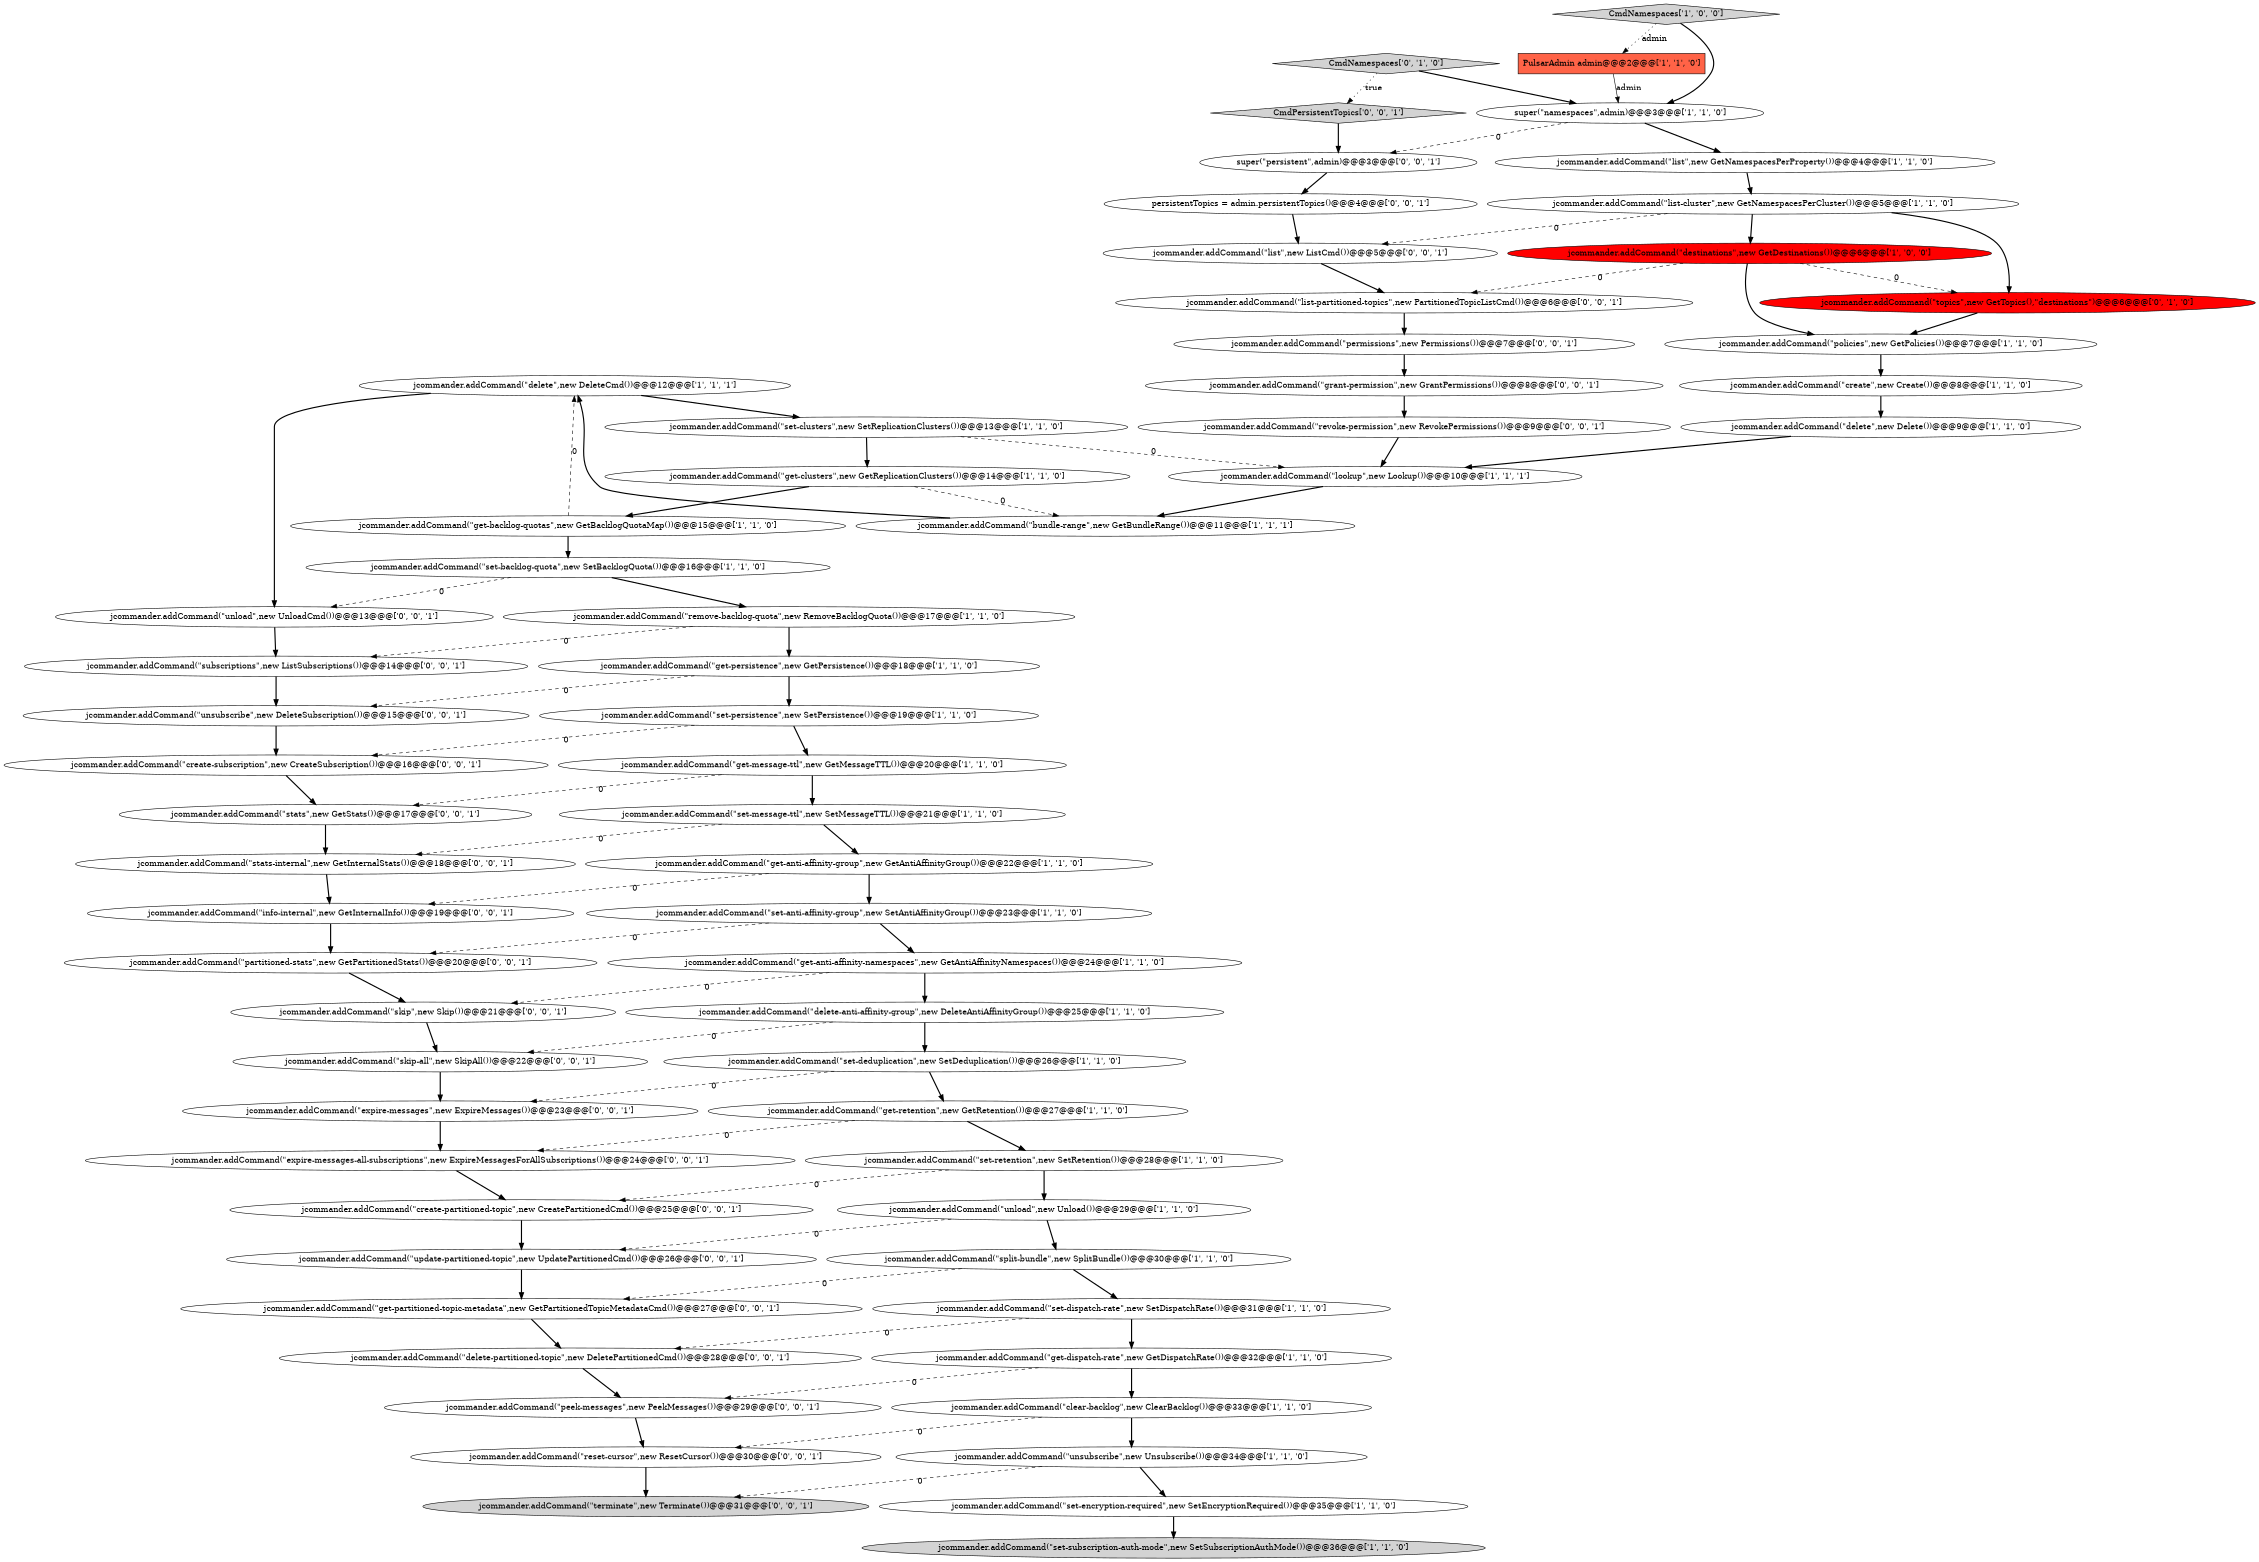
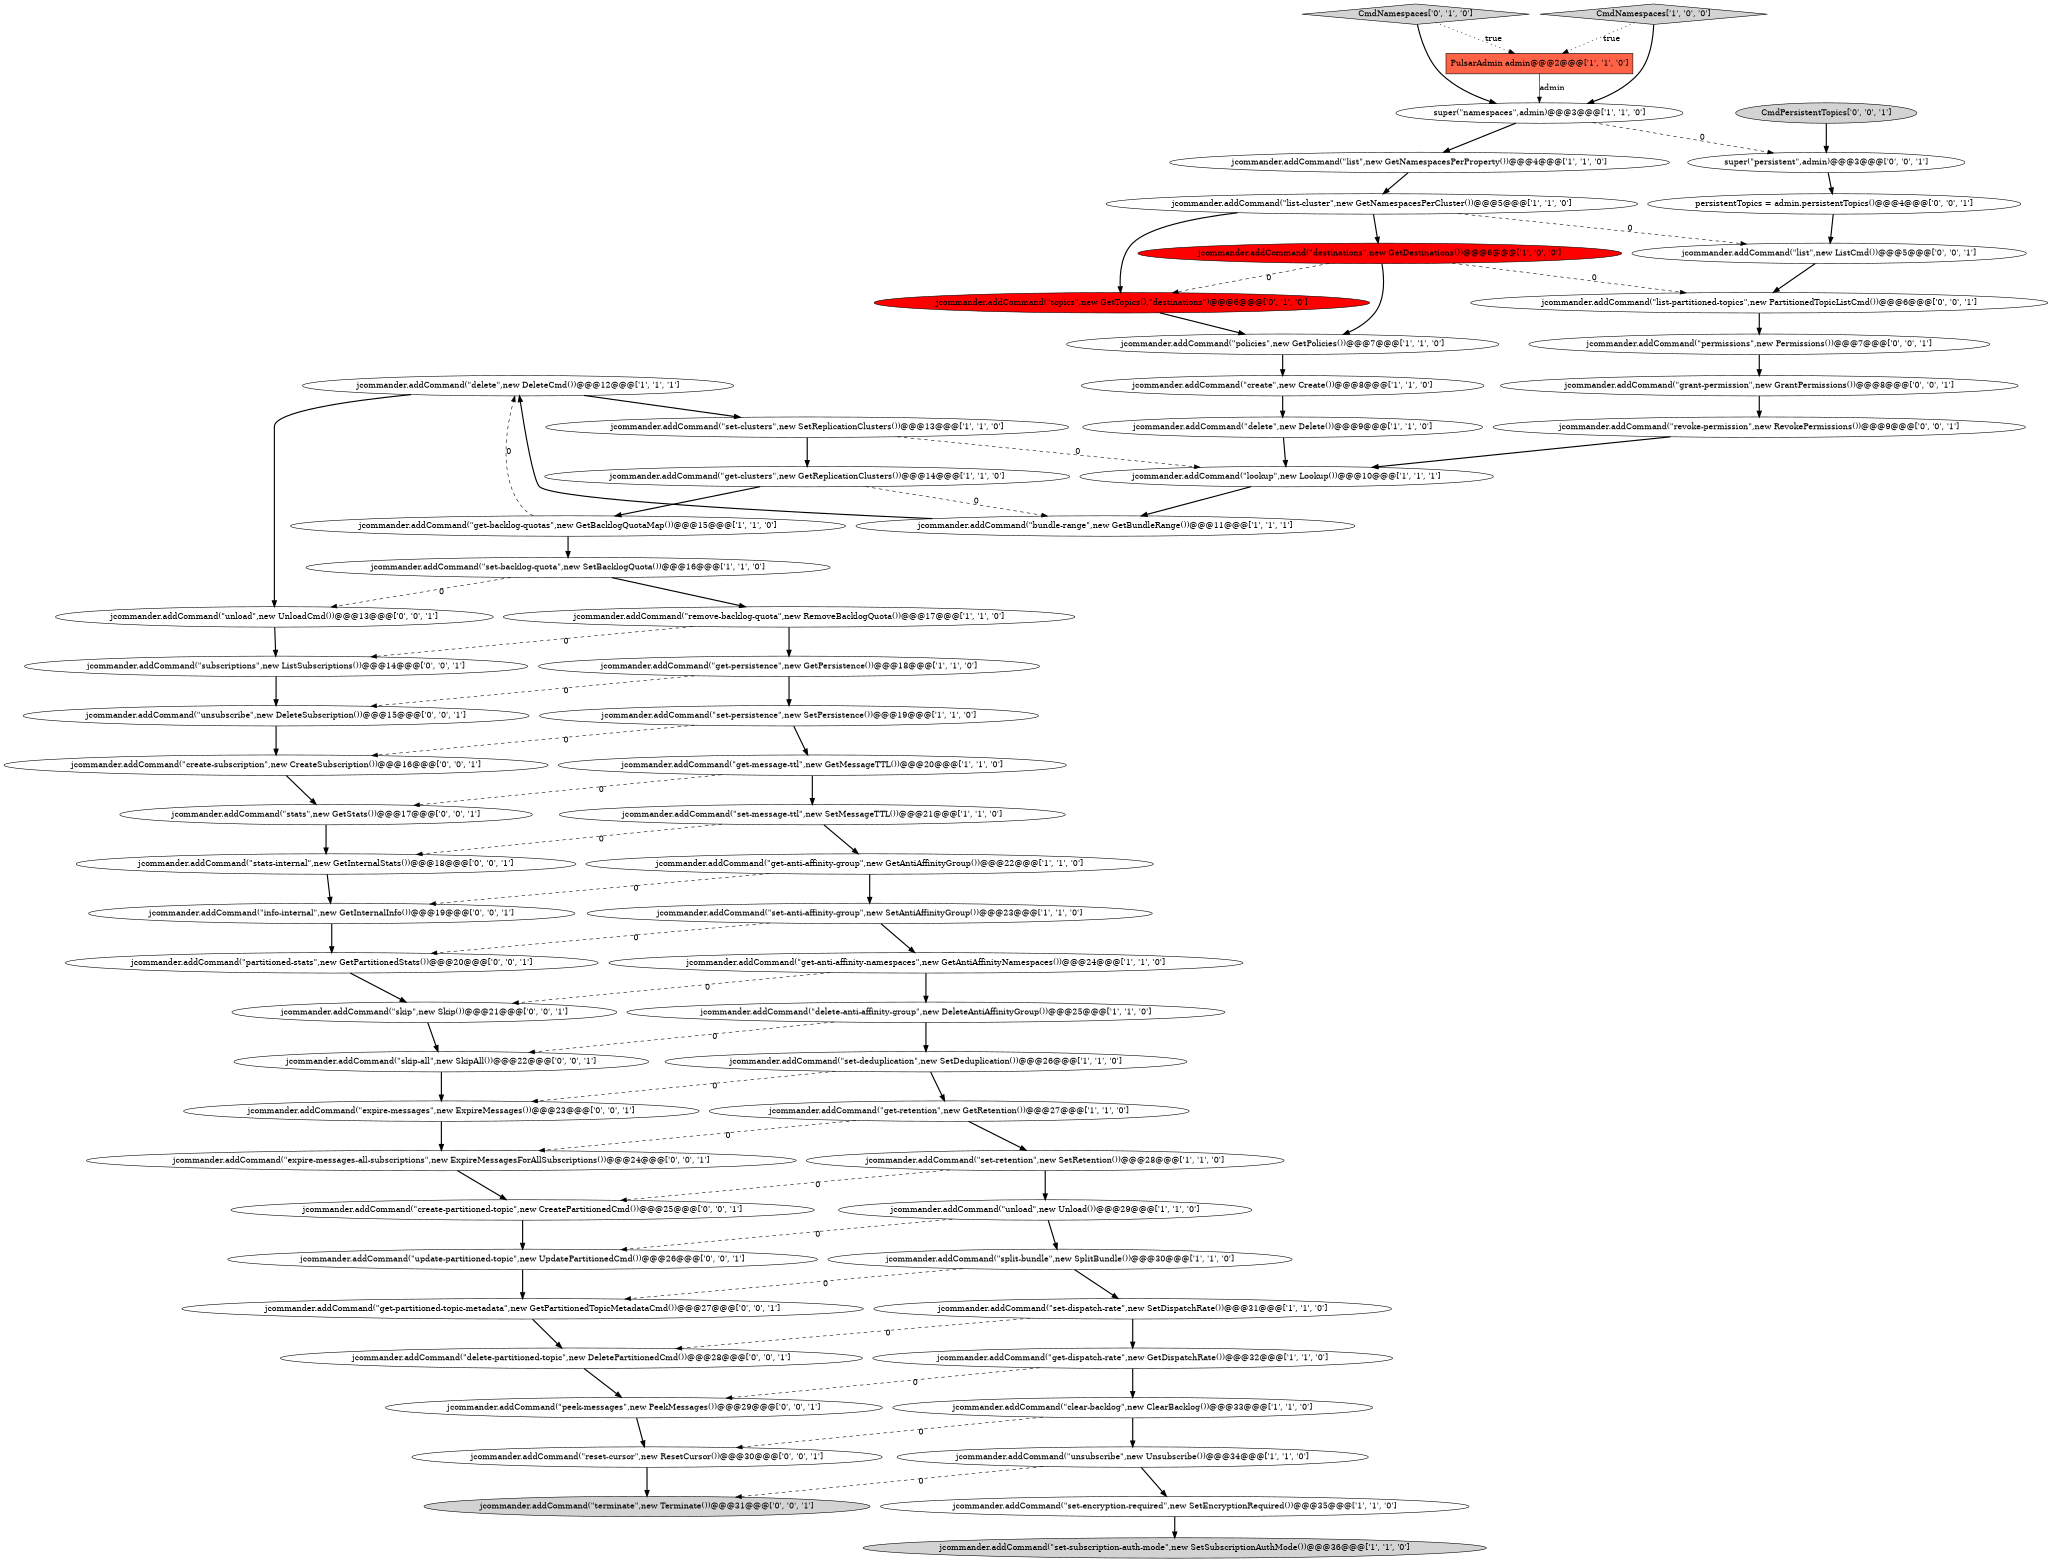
edge "CmdNamespaces['1', '0', '0']" -> "PulsarAdmin admin@@@2@@@['1', '1', '0']": label "admin" -> "true"
edge "CmdNamespaces['0', '1', '0']" -> "CmdPersistentTopics['0', '0', '1']": now "CmdNamespaces['0', '1', '0']" -> "PulsarAdmin admin@@@2@@@['1', '1', '0']"
node "CmdPersistentTopics['0', '0', '1']": shape diamond -> ellipse
